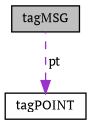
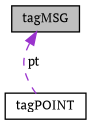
edge "tagMSG" -> "tagPOINT": reversed
